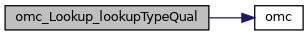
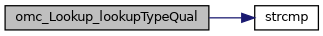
node "omc": label "omc" -> "strcmp"
